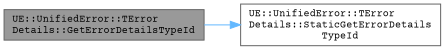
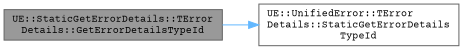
node "UE::UnifiedError::TError Details::GetErrorDetailsTypeId": label "UE::UnifiedError::TError Details::GetErrorDetailsTypeId" -> "UE::StaticGetErrorDetails::TError Details::GetErrorDetailsTypeId"
